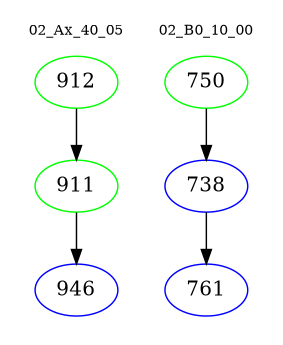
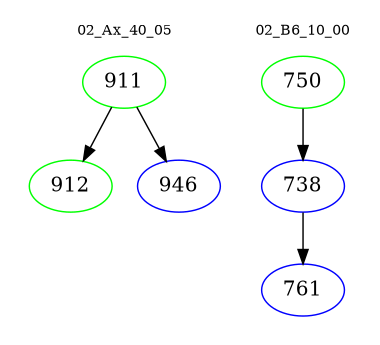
cluster "02_B0_10_00": label "02_B0_10_00" -> "02_B6_10_00"
edge "912" -> "911": reversed
